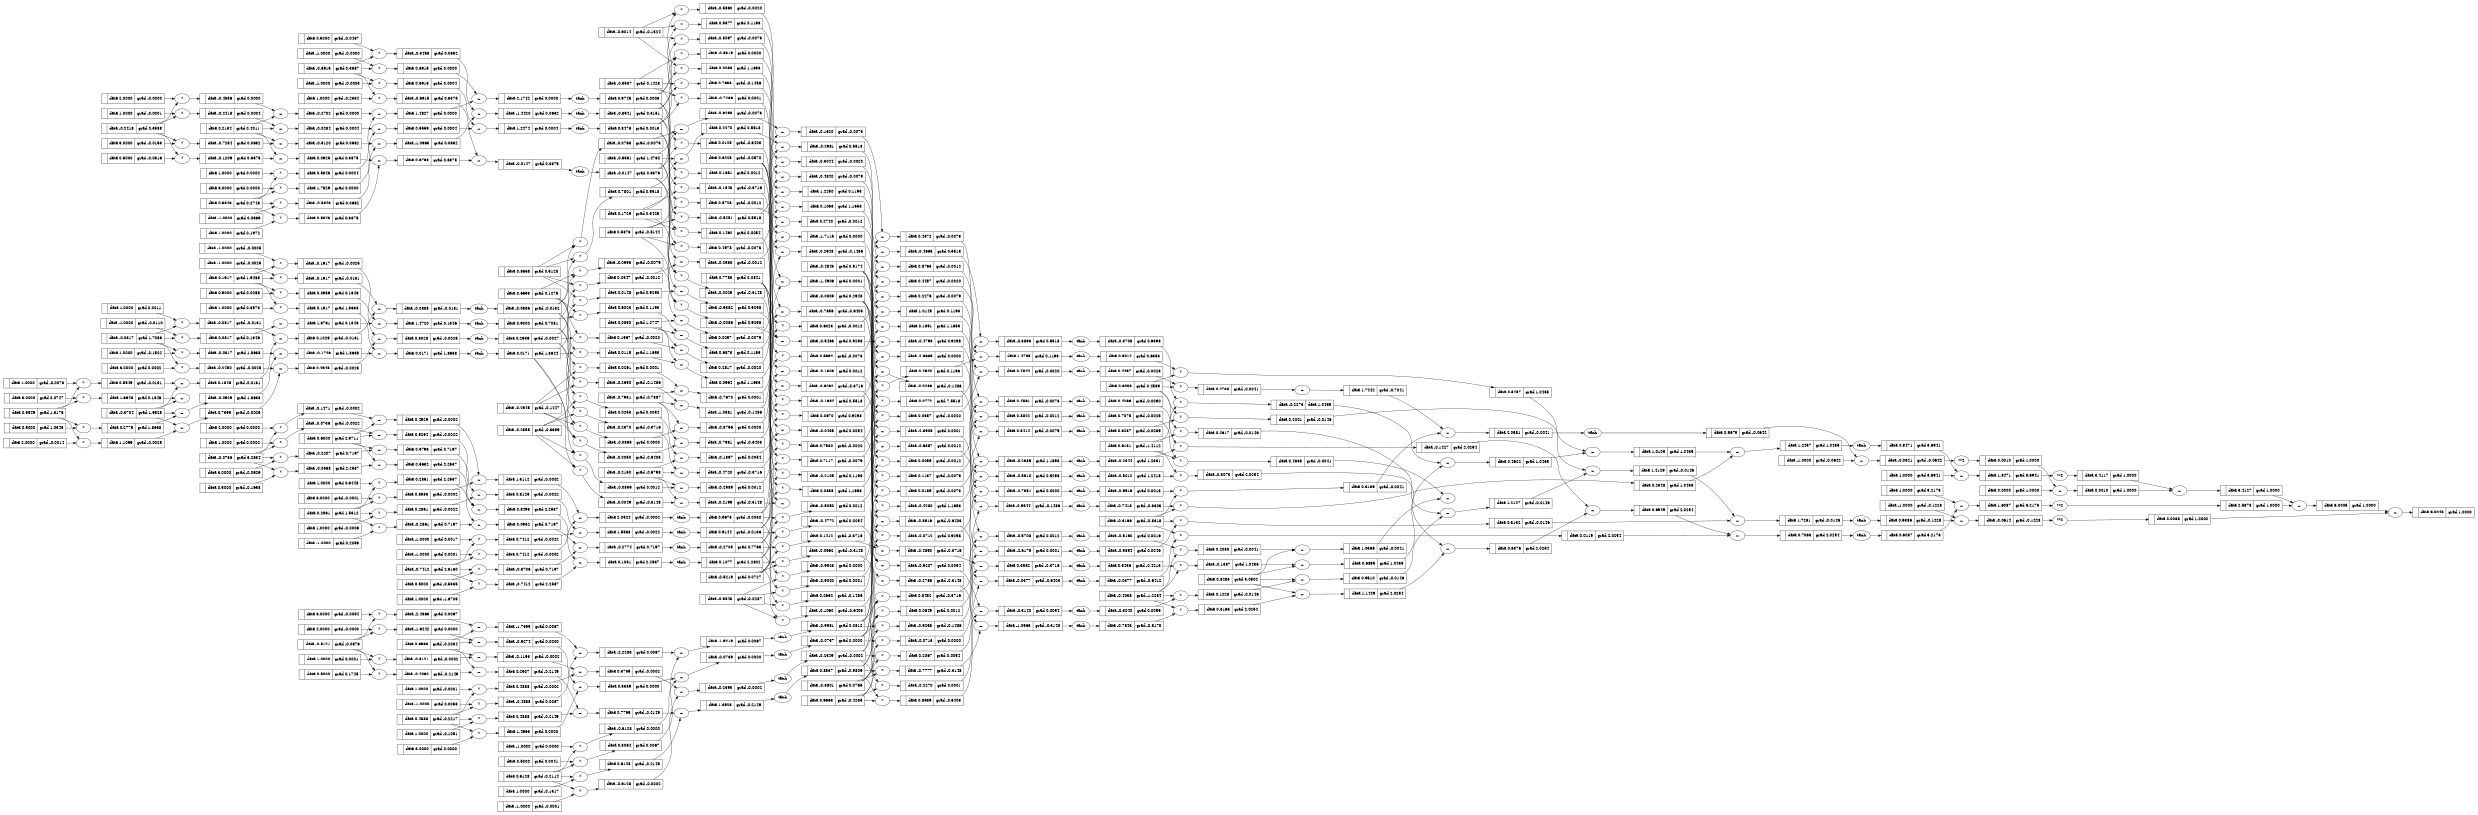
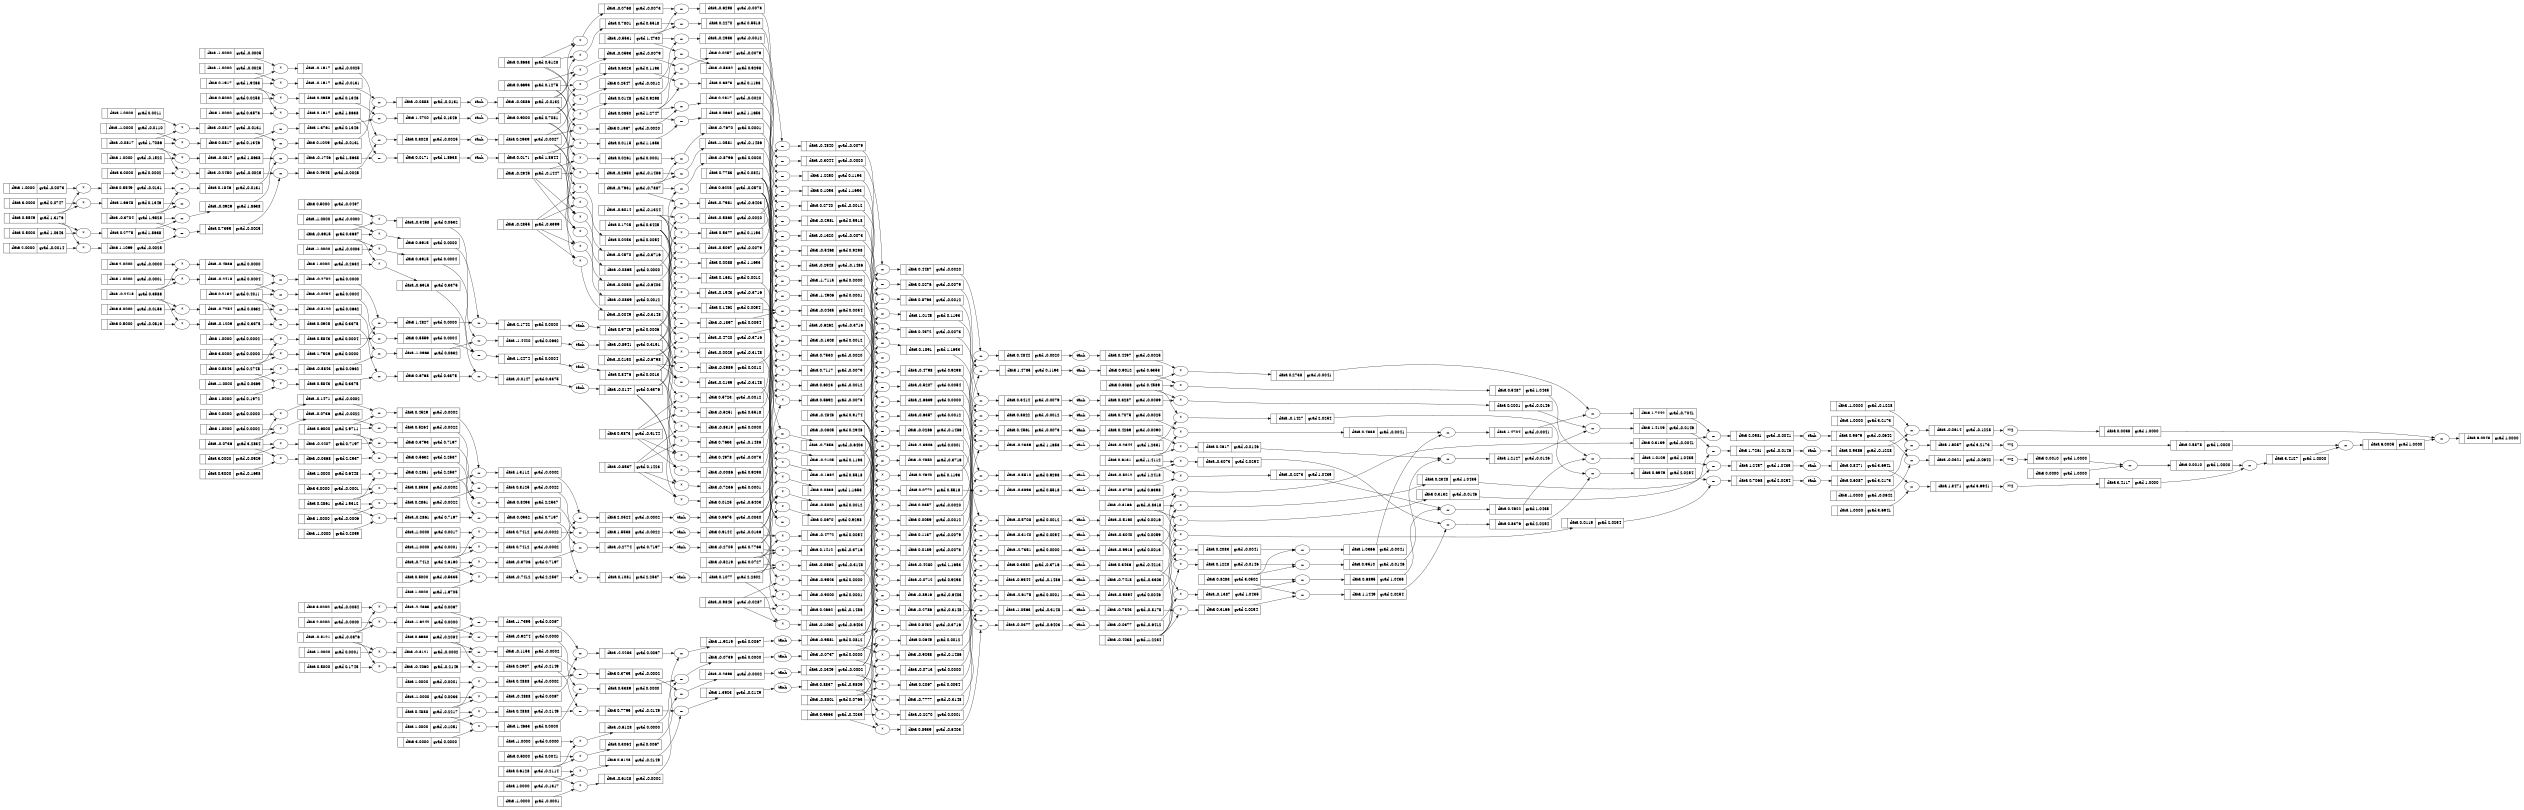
node "data -0.4665": removed
node "data 0.0772": text "grad 7.5518" -> "grad 0.5518"
node "data -0.2273": text "data 1.0435" -> "grad 1.0435"
node "data 1.4704": added
